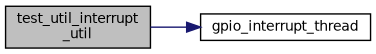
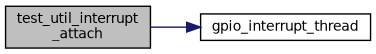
node "test_util_interrupt _util": label "test_util_interrupt _util" -> "test_util_interrupt _attach"
